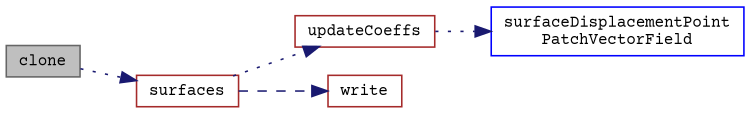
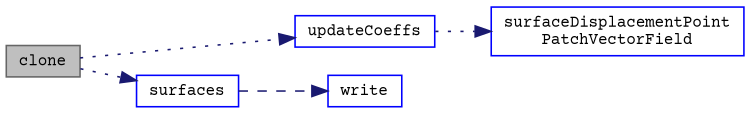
node "updateCoeffs": color brown -> blue
edge "surfaces" -> "updateCoeffs": now "clone" -> "updateCoeffs"
node "surfaces": color brown -> blue
node "write": color brown -> blue
